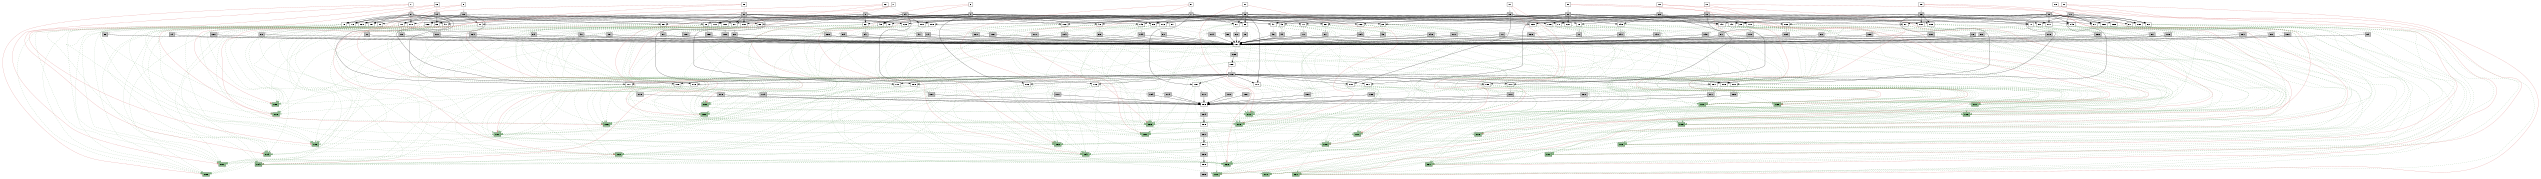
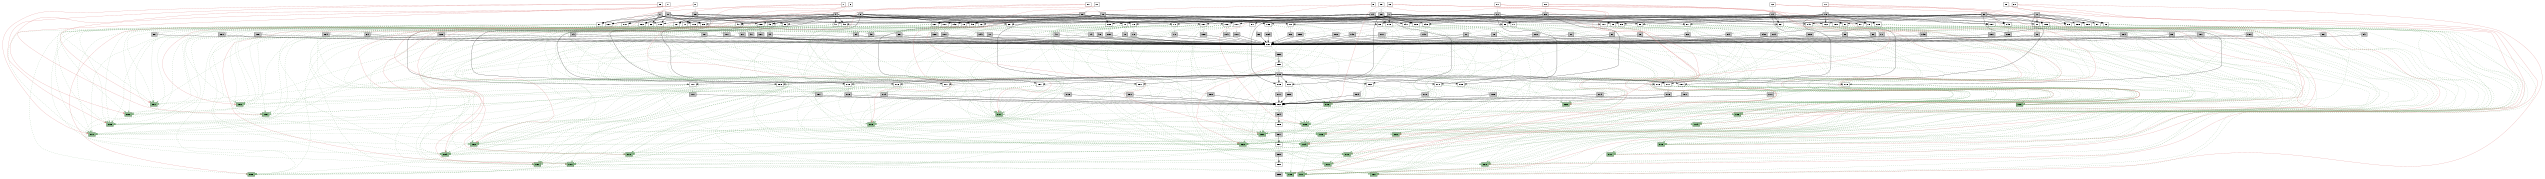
edge "6" -> "51": added
